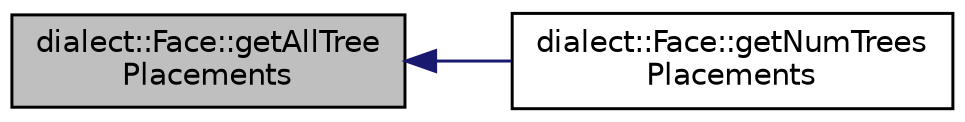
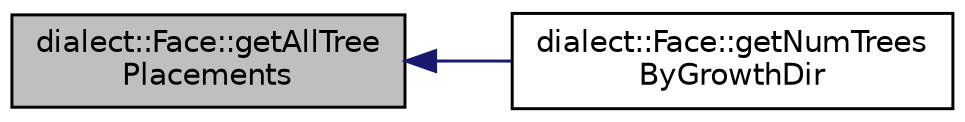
node "dialect::Face::getNumTrees Placements": label "dialect::Face::getNumTrees Placements" -> "dialect::Face::getNumTrees ByGrowthDir"
